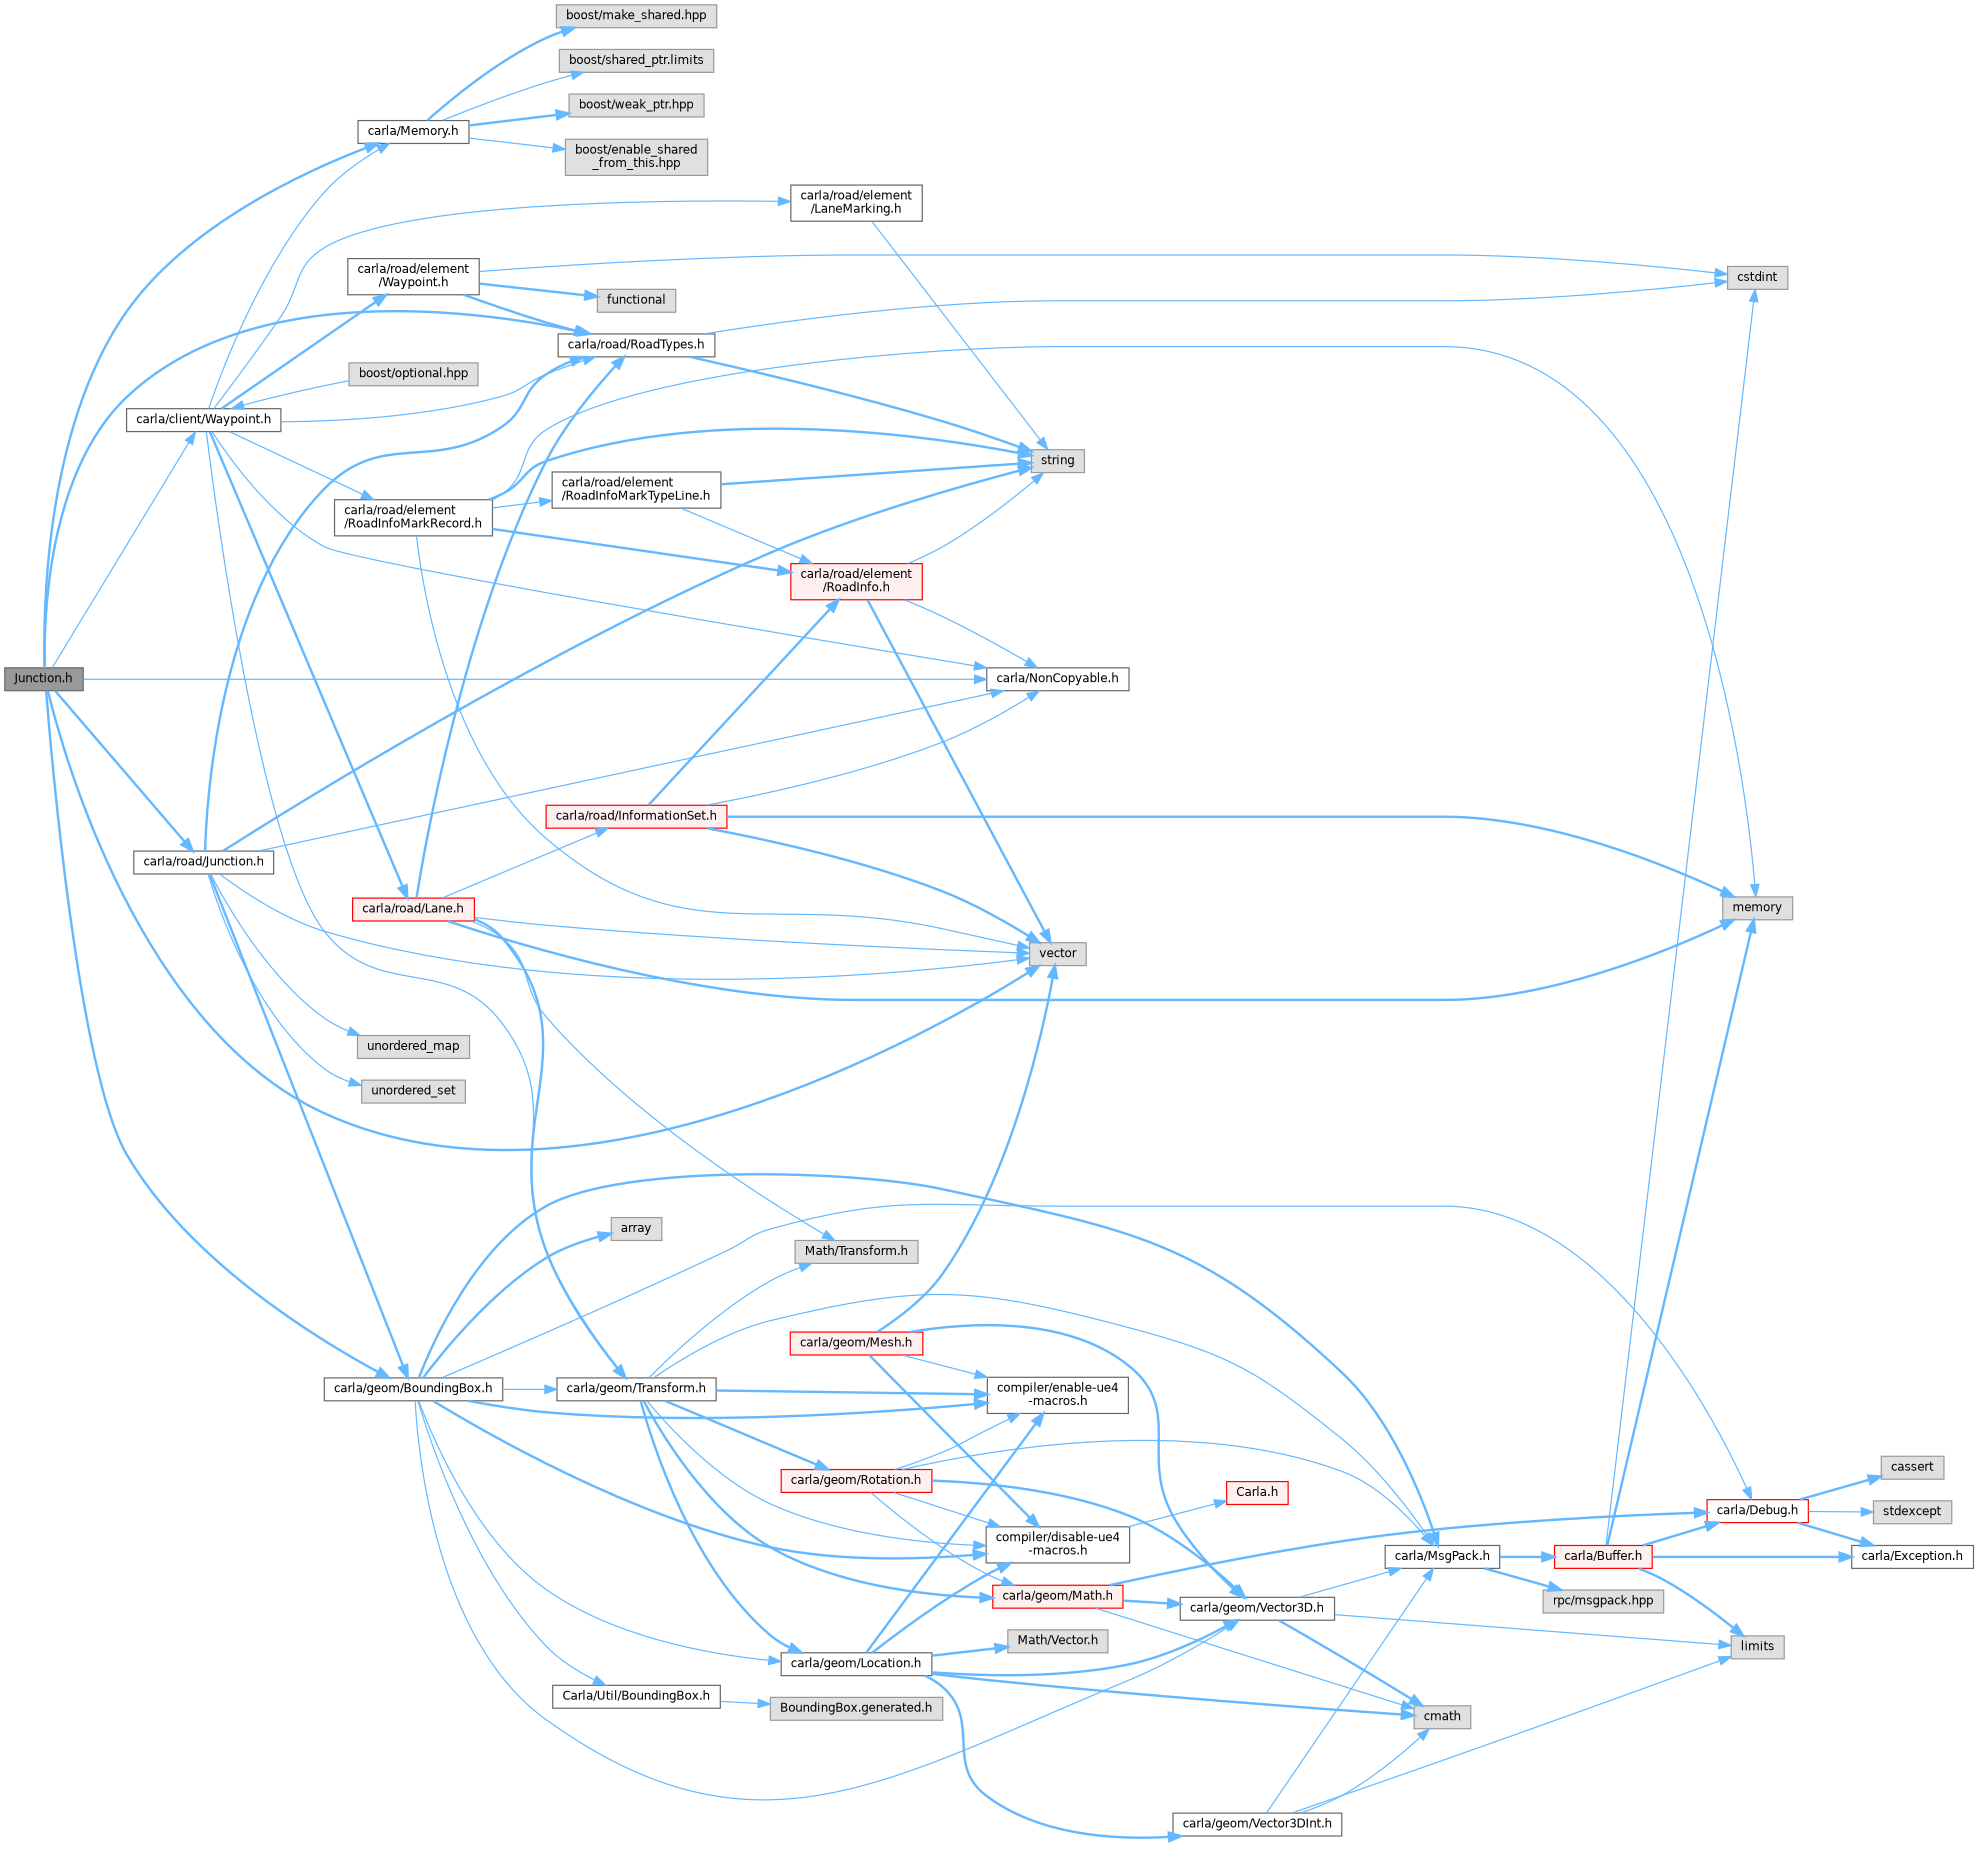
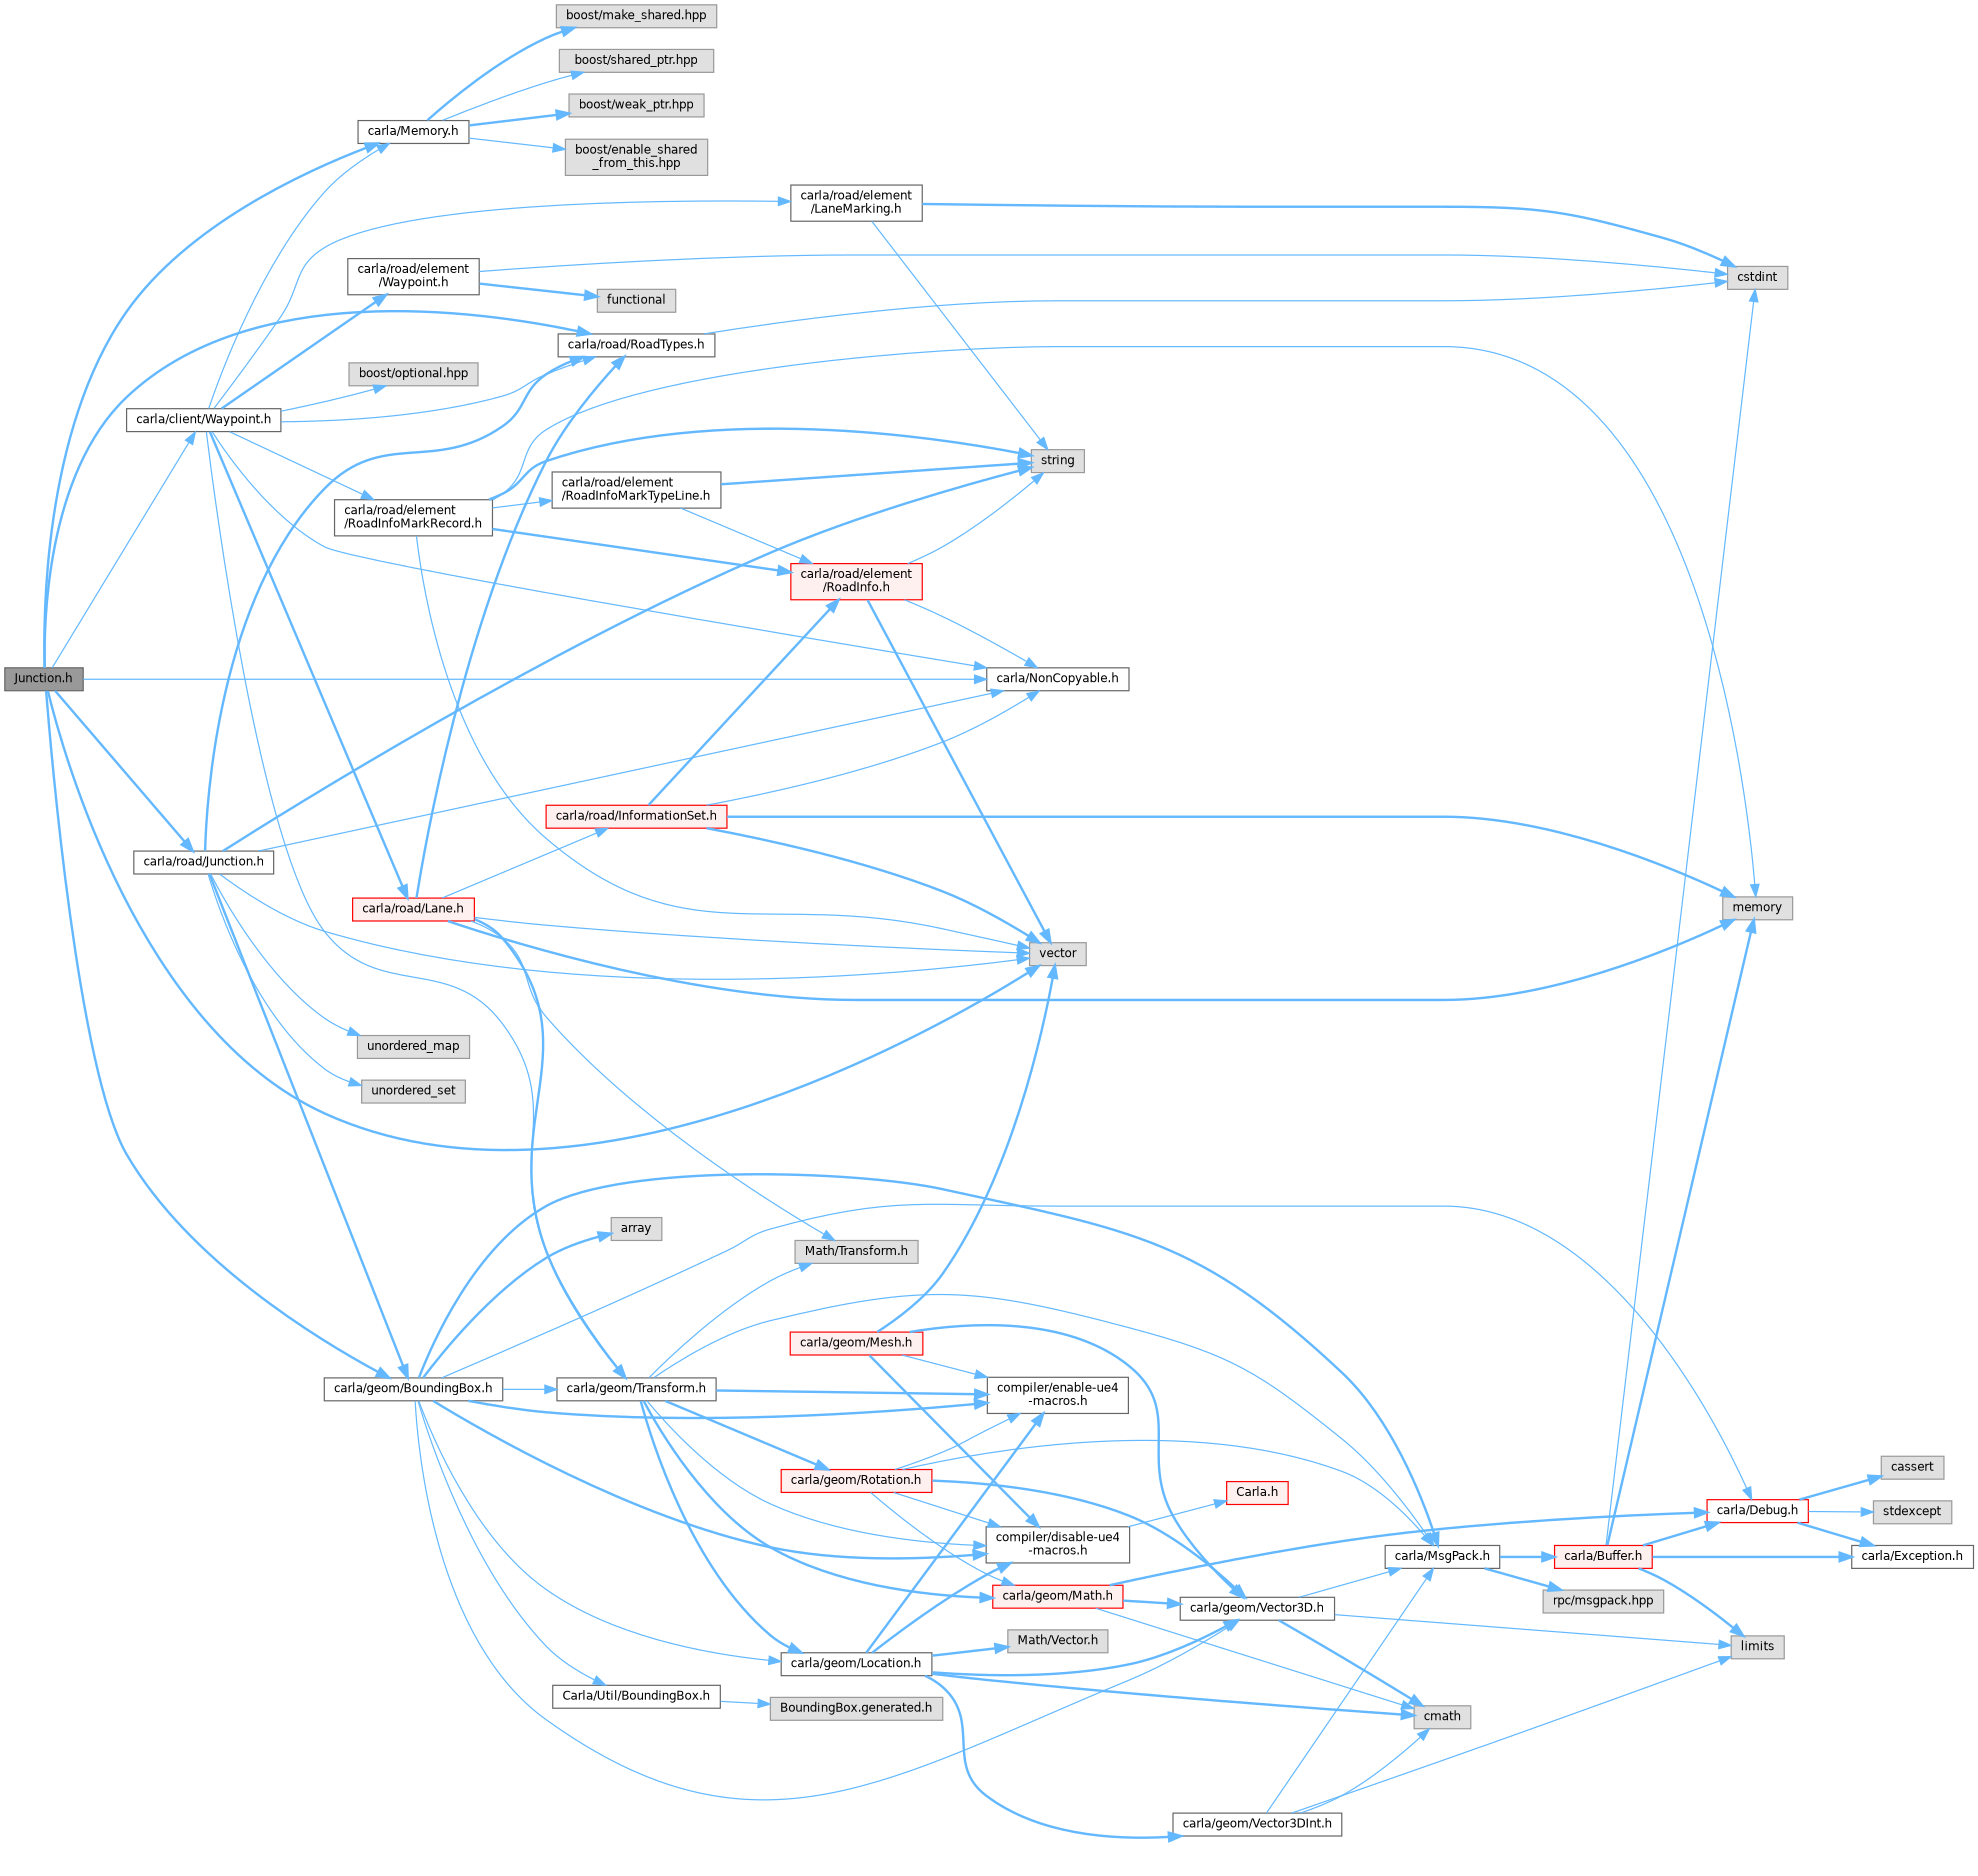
node "boost/shared_ptr.limits": label "boost/shared_ptr.limits" -> "boost/shared_ptr.hpp"
edge "carla/road/element /LaneMarking.h" -> "cstdint": added
edge "carla/road/element /Waypoint.h" -> "carla/road/RoadTypes.h": removed
edge "boost/optional.hpp" -> "carla/client/Waypoint.h": reversed
edge "carla/road/RoadTypes.h" -> "string": removed
